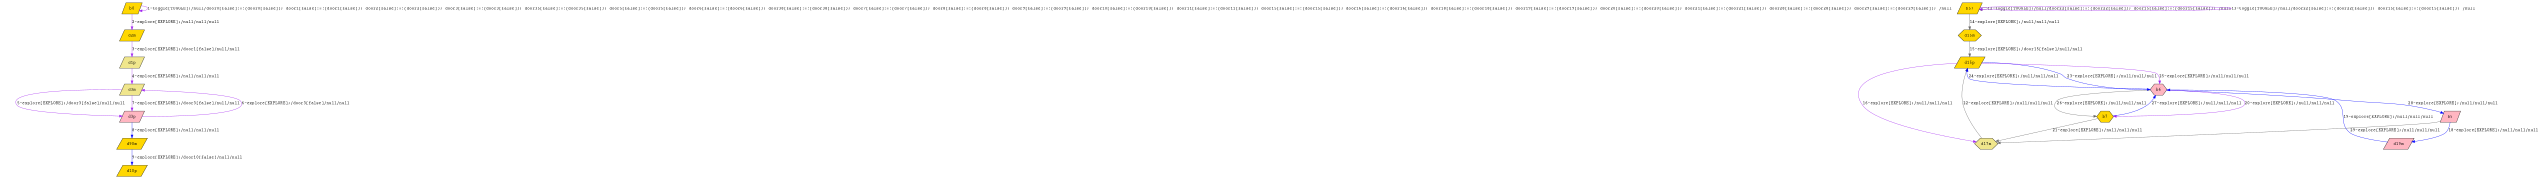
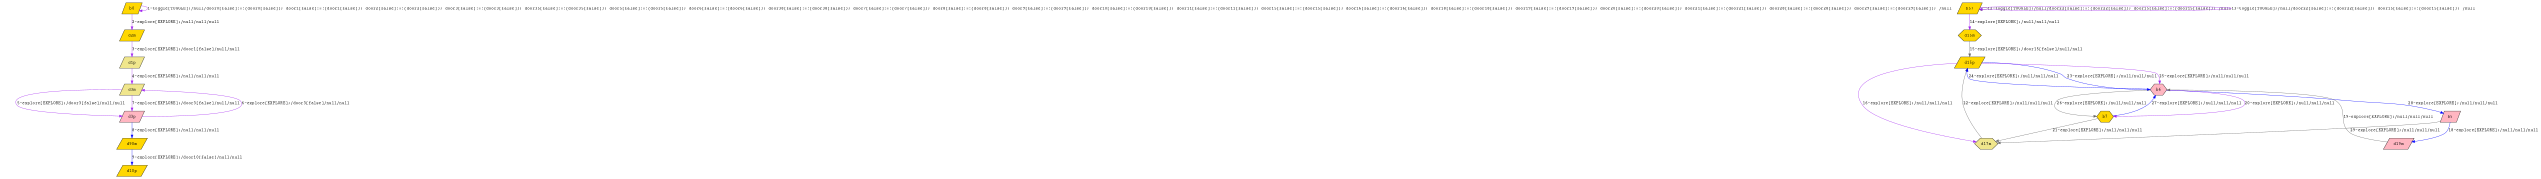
edge "b57" -> "d15m": color gray40 -> purple
edge "d19m" -> "b6": color blue -> gray40
